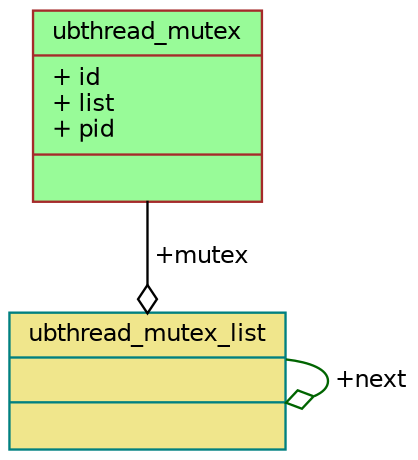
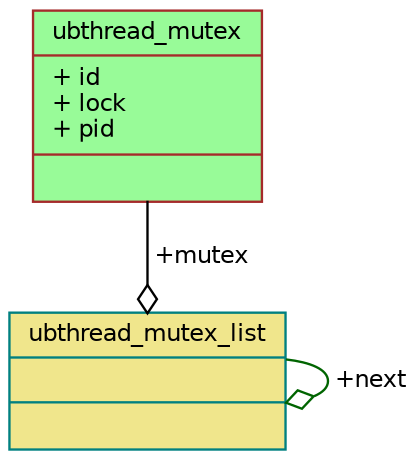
node "ubthread_mutex": text "+ list" -> "+ lock"
